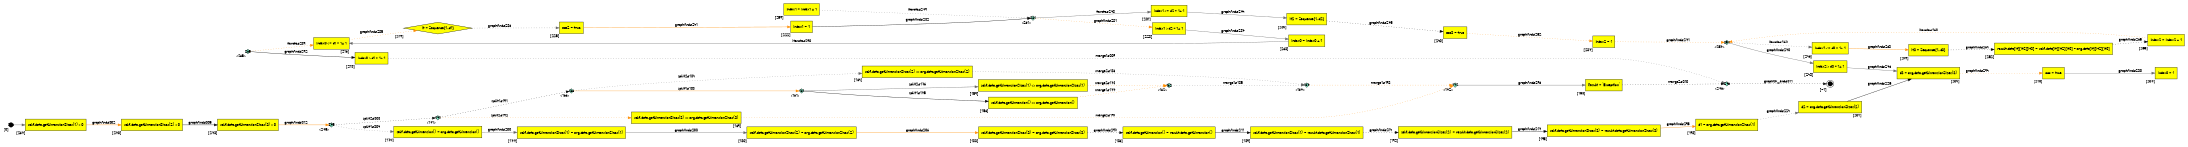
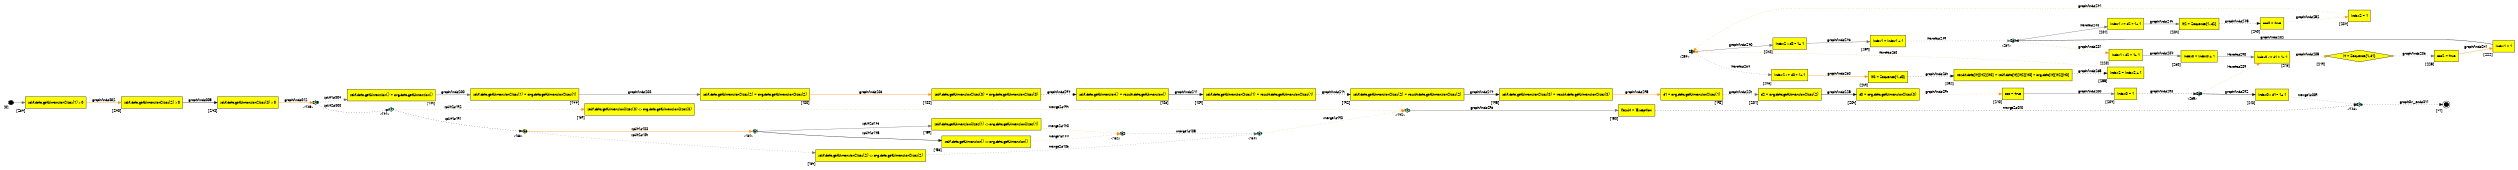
edge "Index2 > d3 - 1+ 1 [243]" -> "d3 = arg.data.getDimensionSizes(3) [204]": now "Index2 > d3 - 1+ 1 [243]" -> "Index1 = Index1 + 1 [259]"
node "166 <166>": fillcolor aquamarine -> yellow
edge "Index0 = 1 [207]" -> "265 <265>": added, label "graphAnd#293"
